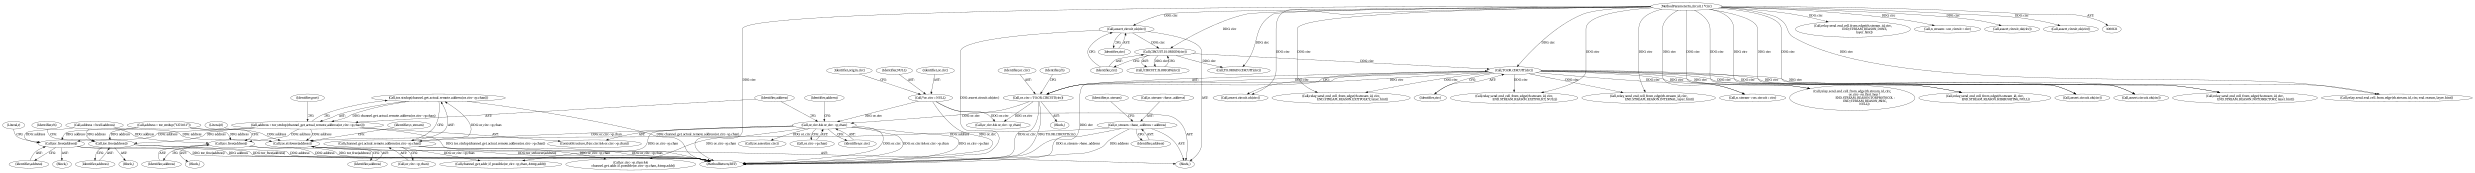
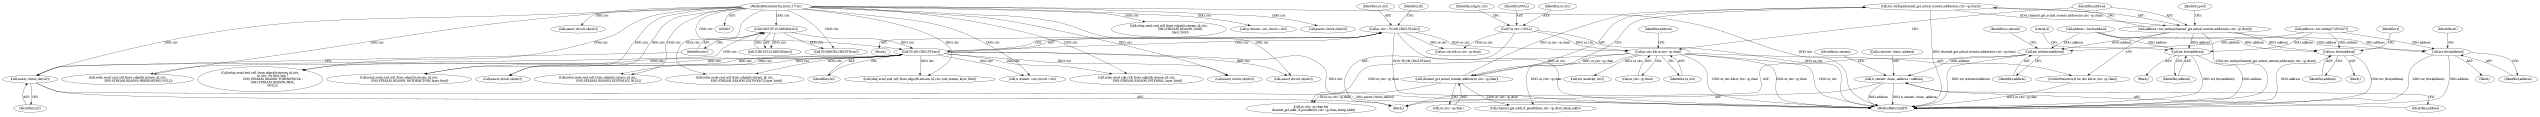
edge "(Call,!CIRCUIT_IS_ORIGIN(circ))" -> "(Call,CIRCUIT_IS_ORIGIN(circ))": label "CFG: " -> "DDG: "
node "(Literal,r)": label "(Literal,r)" -> "(Identifier,r)"
edge "(Call,n_stream->base_.address = address)" -> "(Call,tor_strlower(address))": reversed
edge "(Call,channel_get_actual_remote_address(or_circ->p_chan))" -> "(MethodReturn,RET)": now "(ControlStructure,if (or_circ && or_circ->p_chan))" -> "(MethodReturn,RET)"
